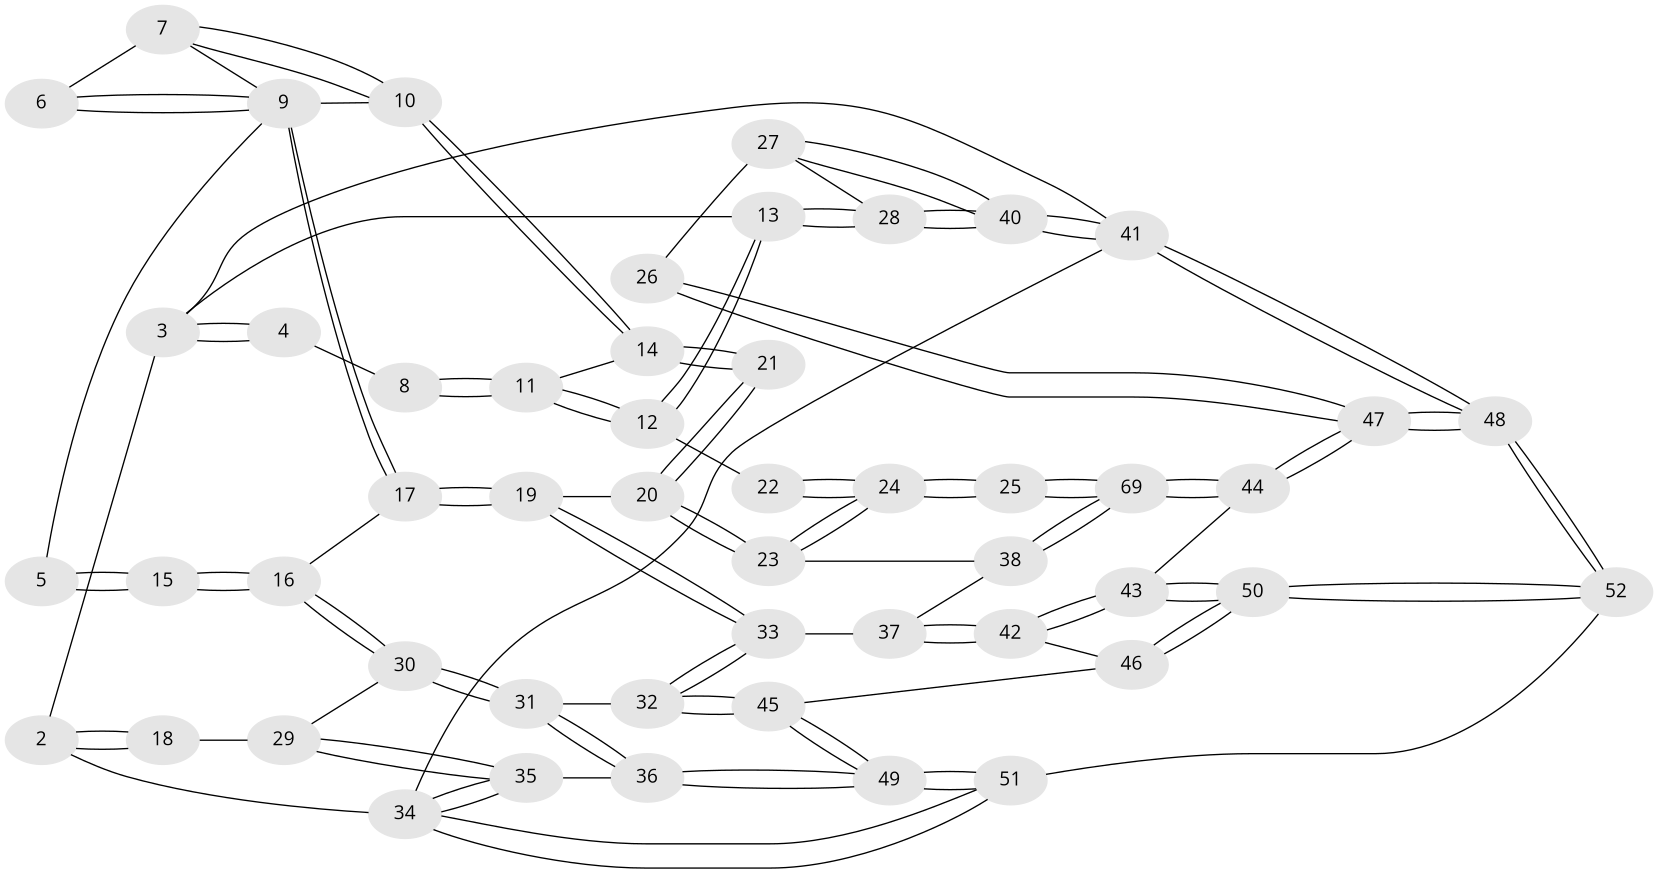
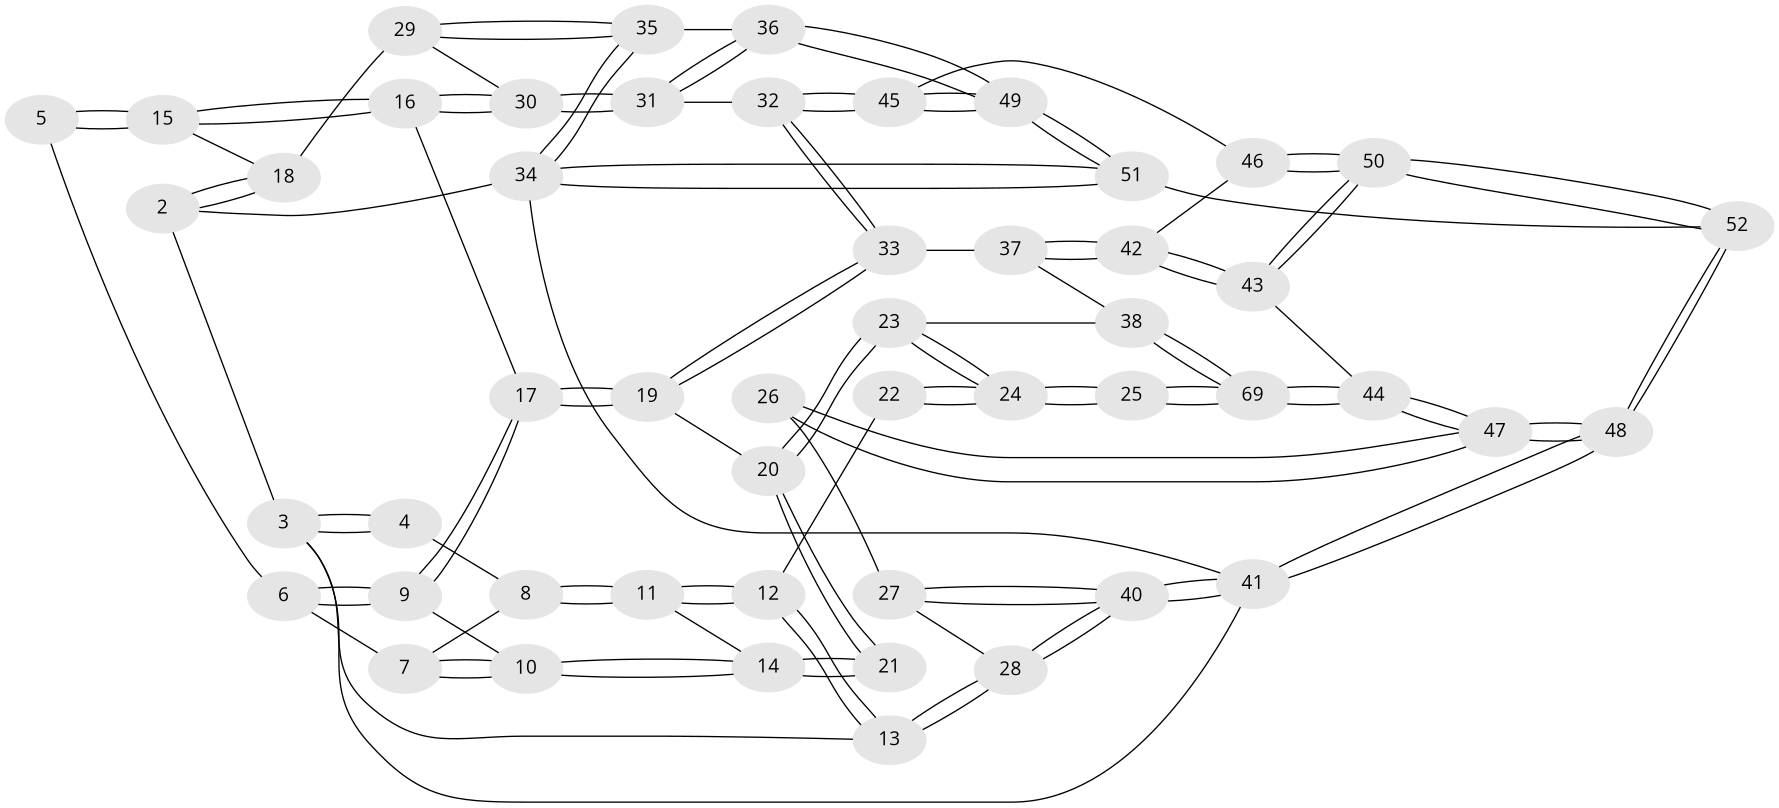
edge "7" -- "9": now "7" -- "8"
edge "15" -- "18": added
edge "9" -- "5": now "6" -- "5"
